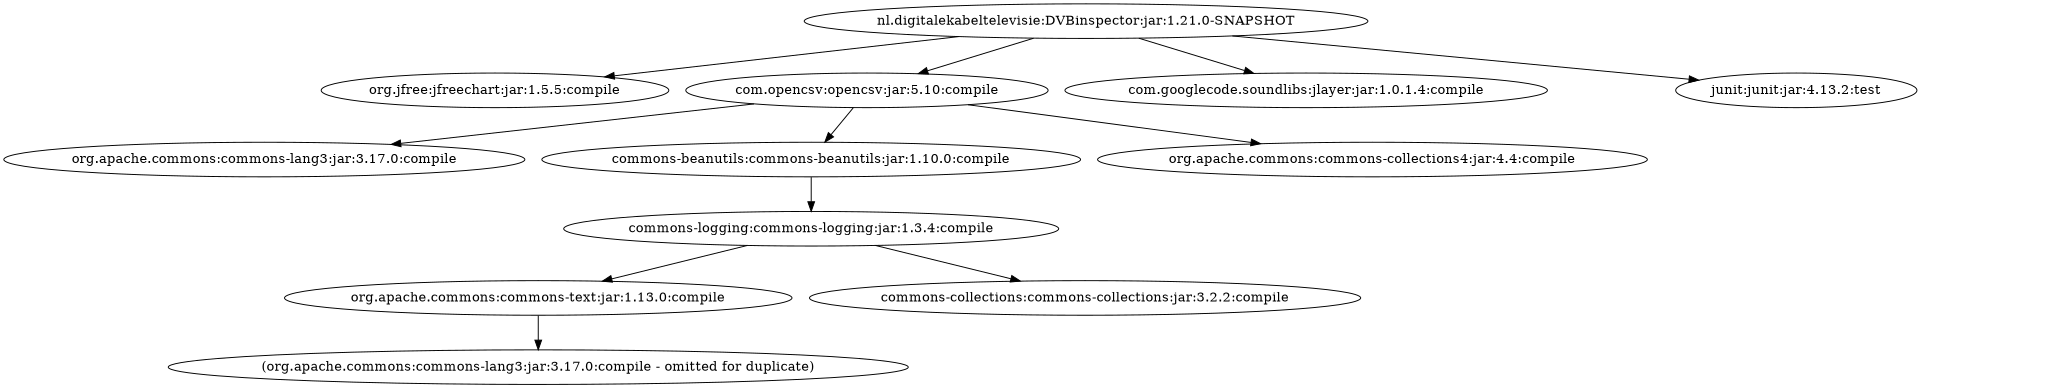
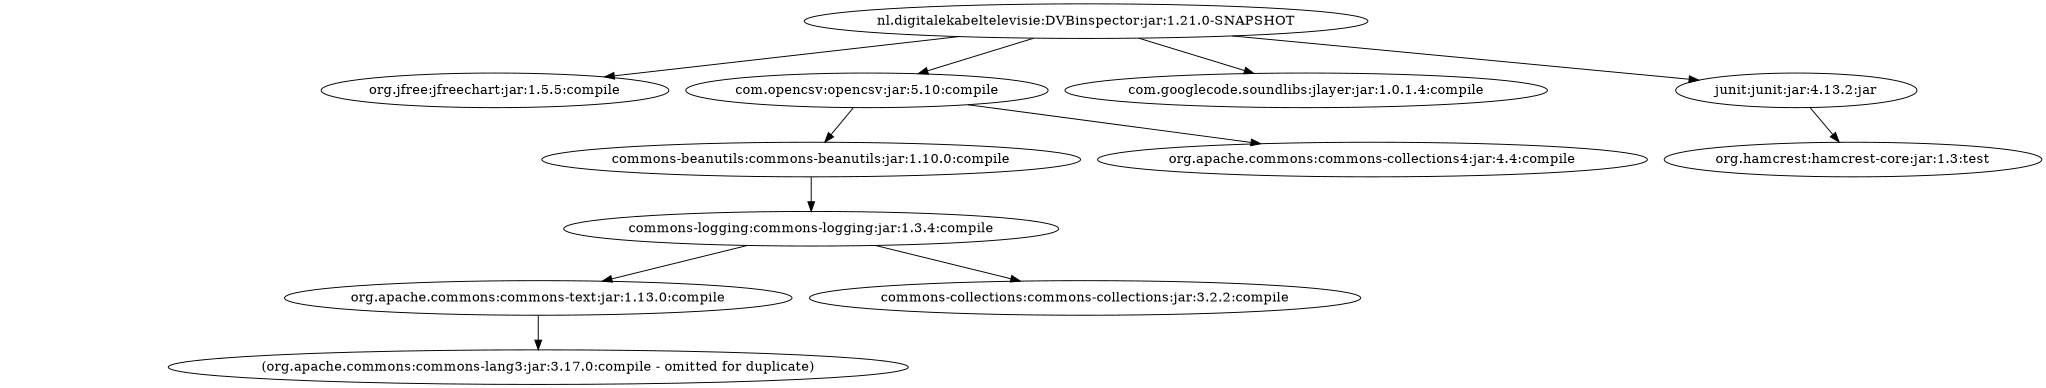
node "junit:junit:jar:4.13.2:test": label "junit:junit:jar:4.13.2:test" -> "junit:junit:jar:4.13.2:jar"
node "org.apache.commons:commons-lang3:jar:3.17.0:compile": removed
node "org.hamcrest:hamcrest-core:jar:1.3:test": added
